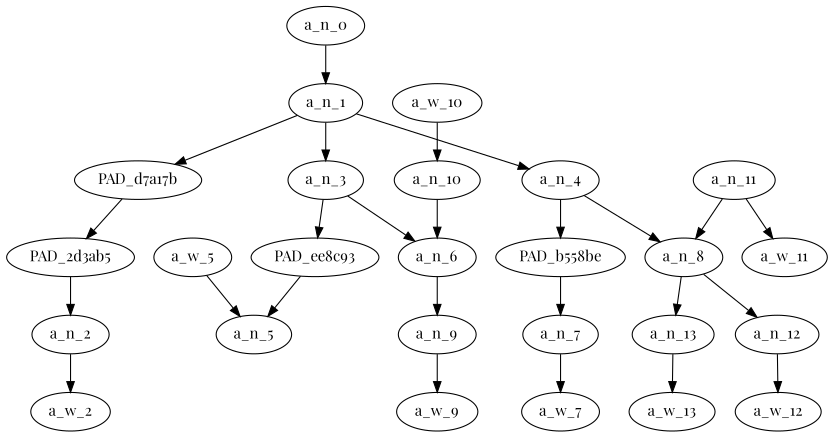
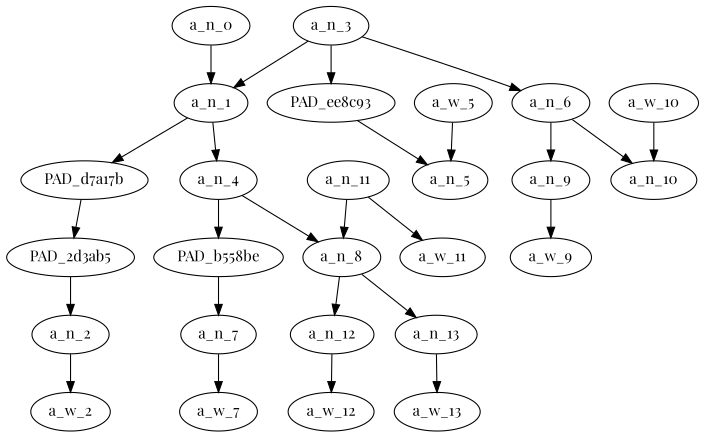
edge "a_n_1" -> "a_n_3": reversed
edge "a_n_10" -> "a_n_6": reversed
